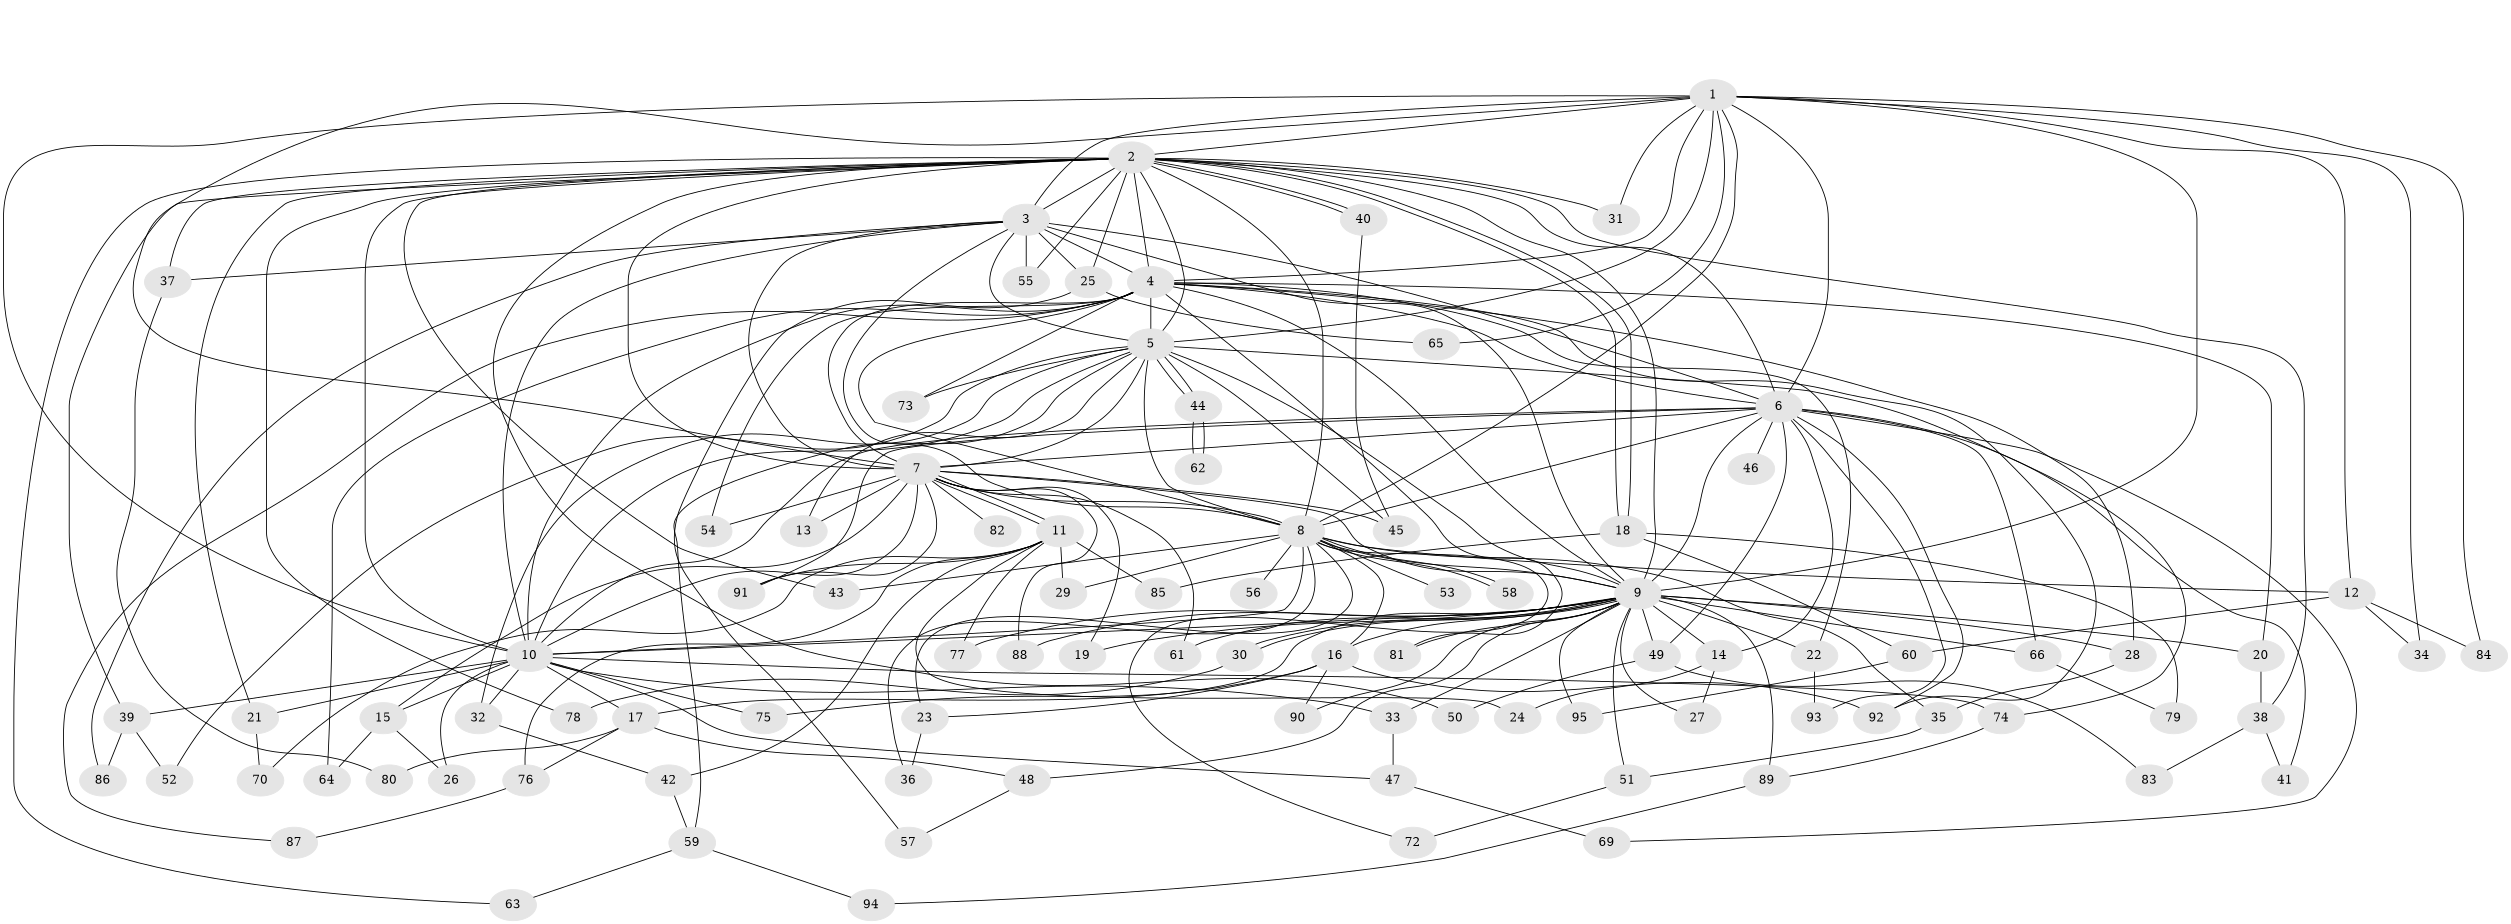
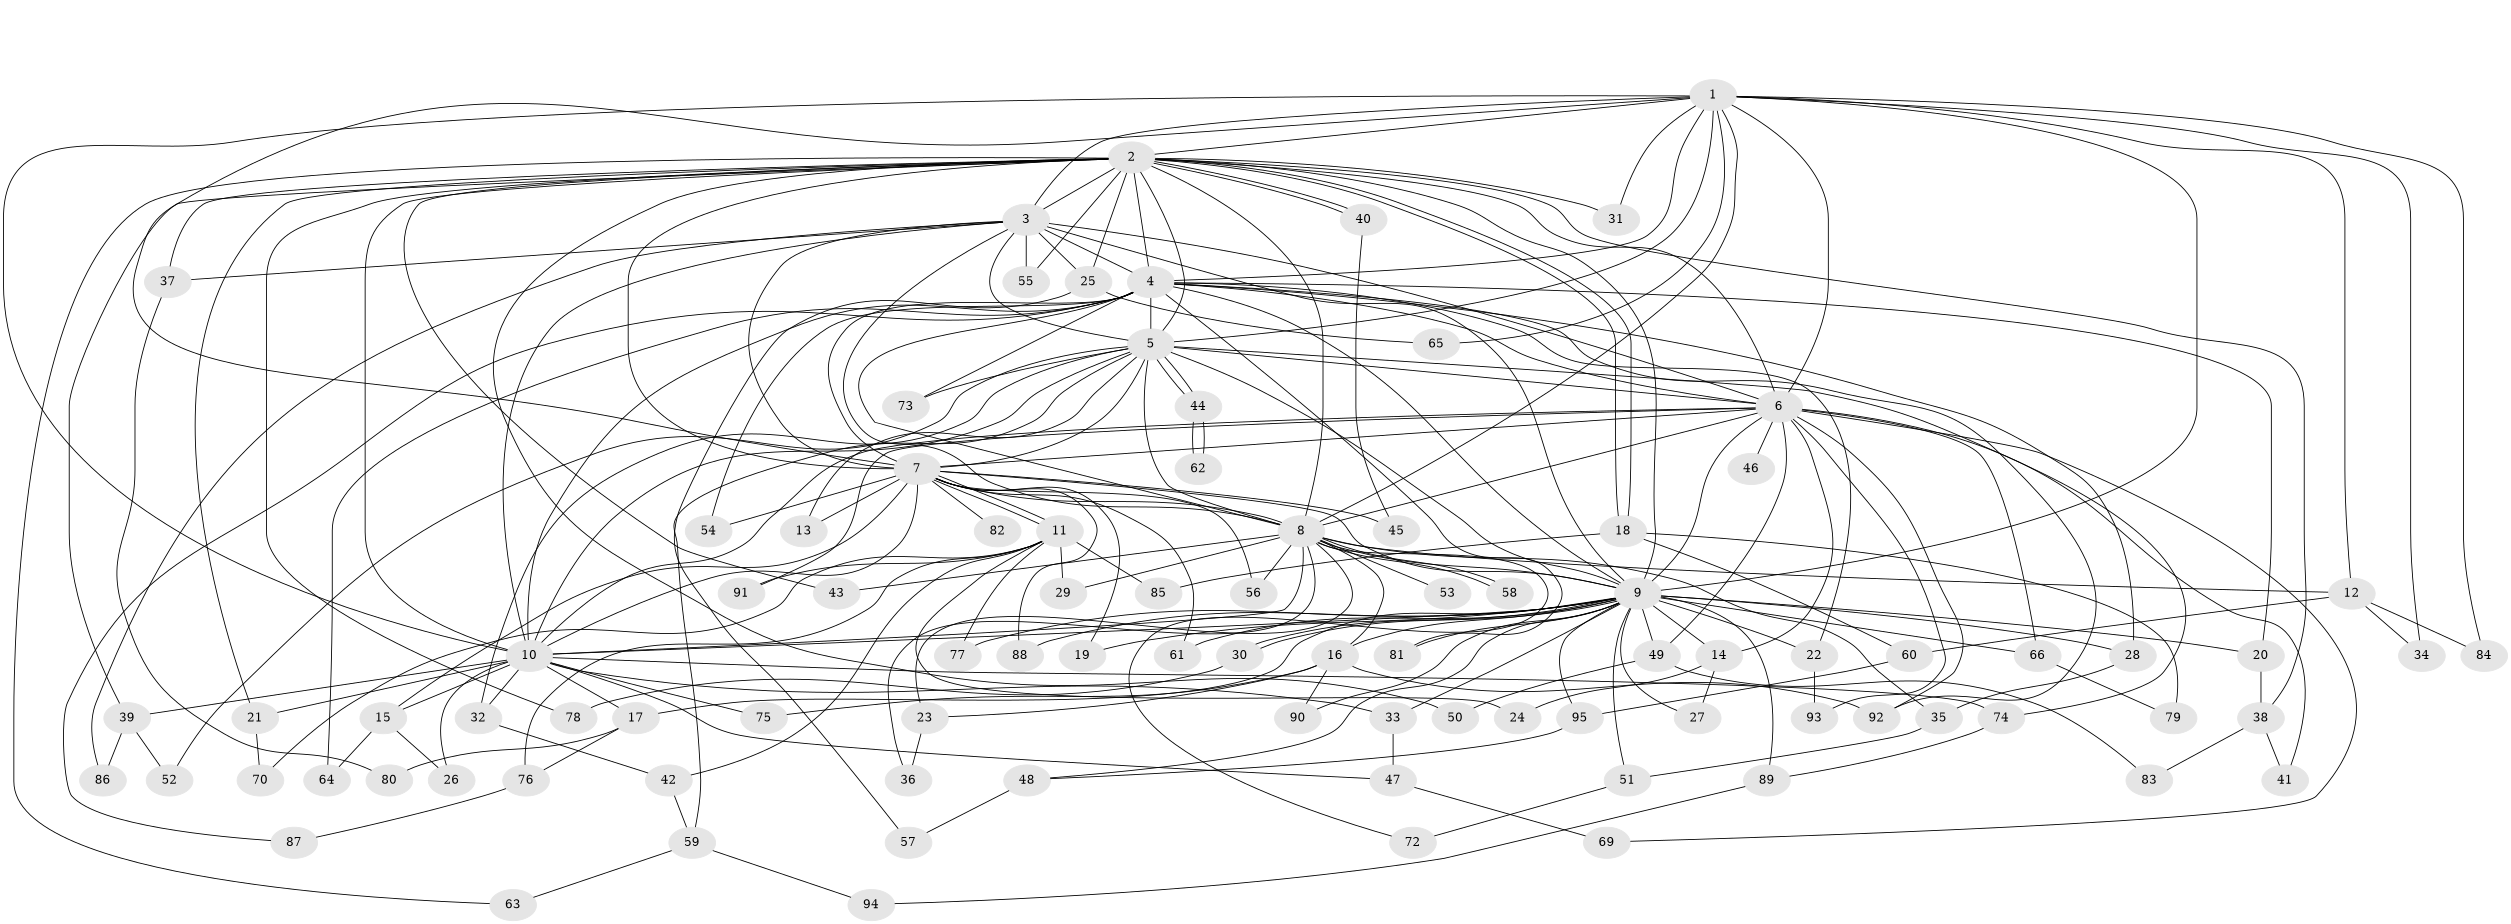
edge "5" -- "45": now "5" -- "6"
edge "7" -- "91": now "7" -- "56"
edge "17" -- "48": now "95" -- "48"
